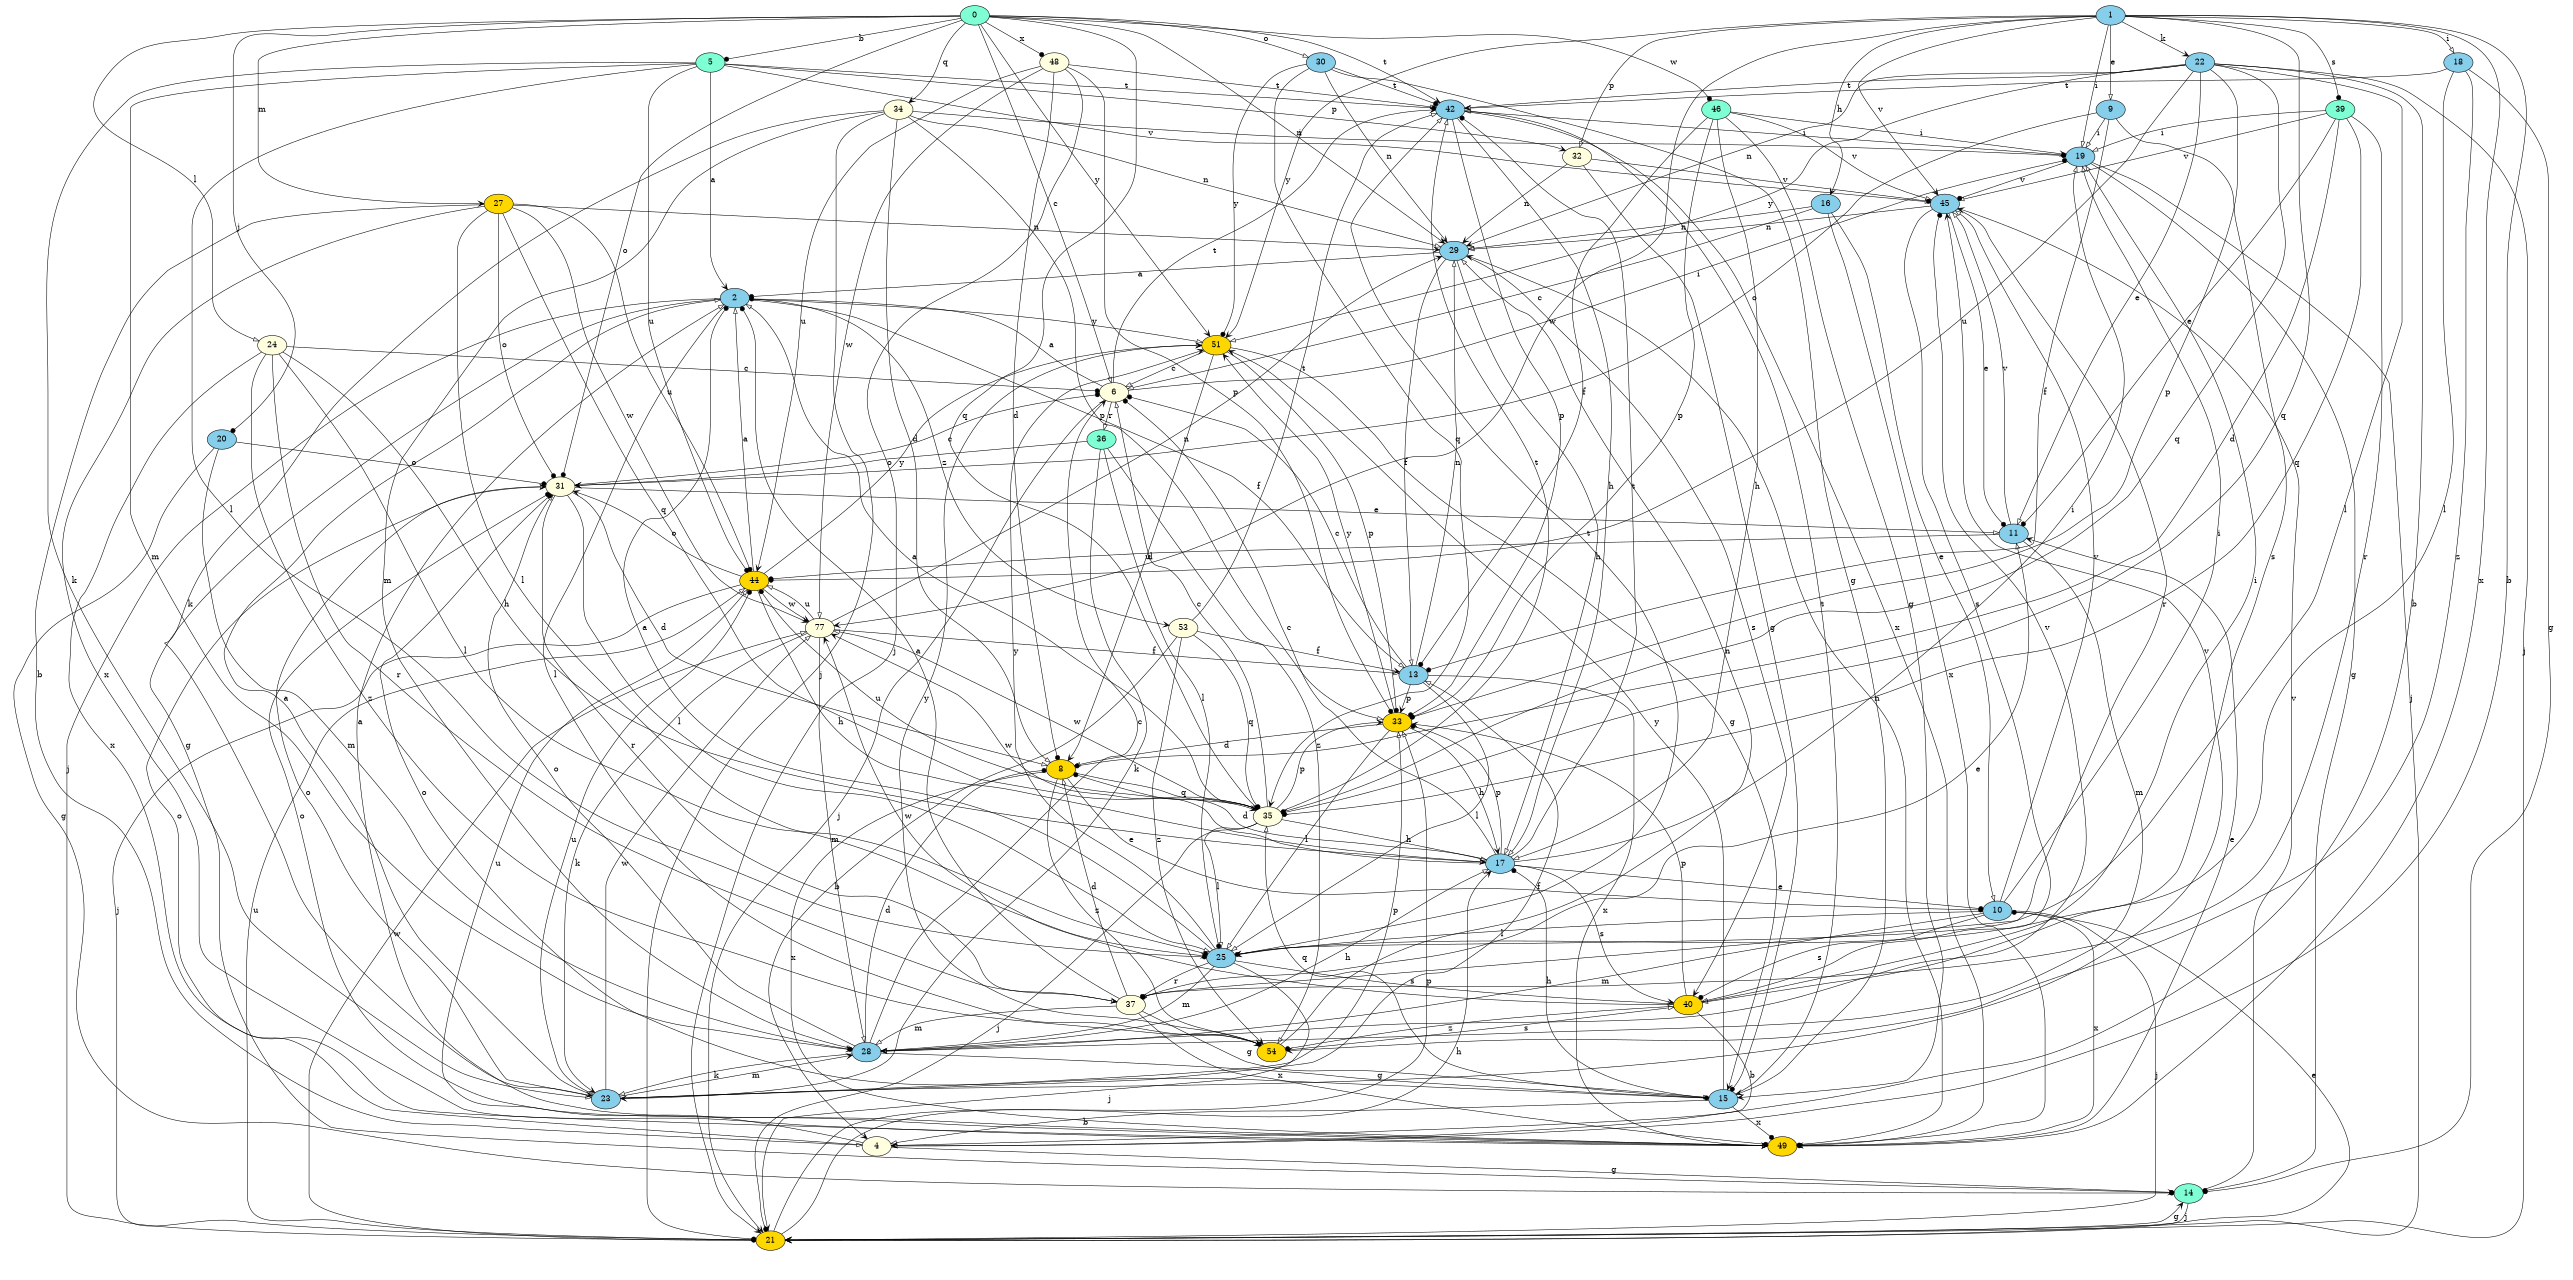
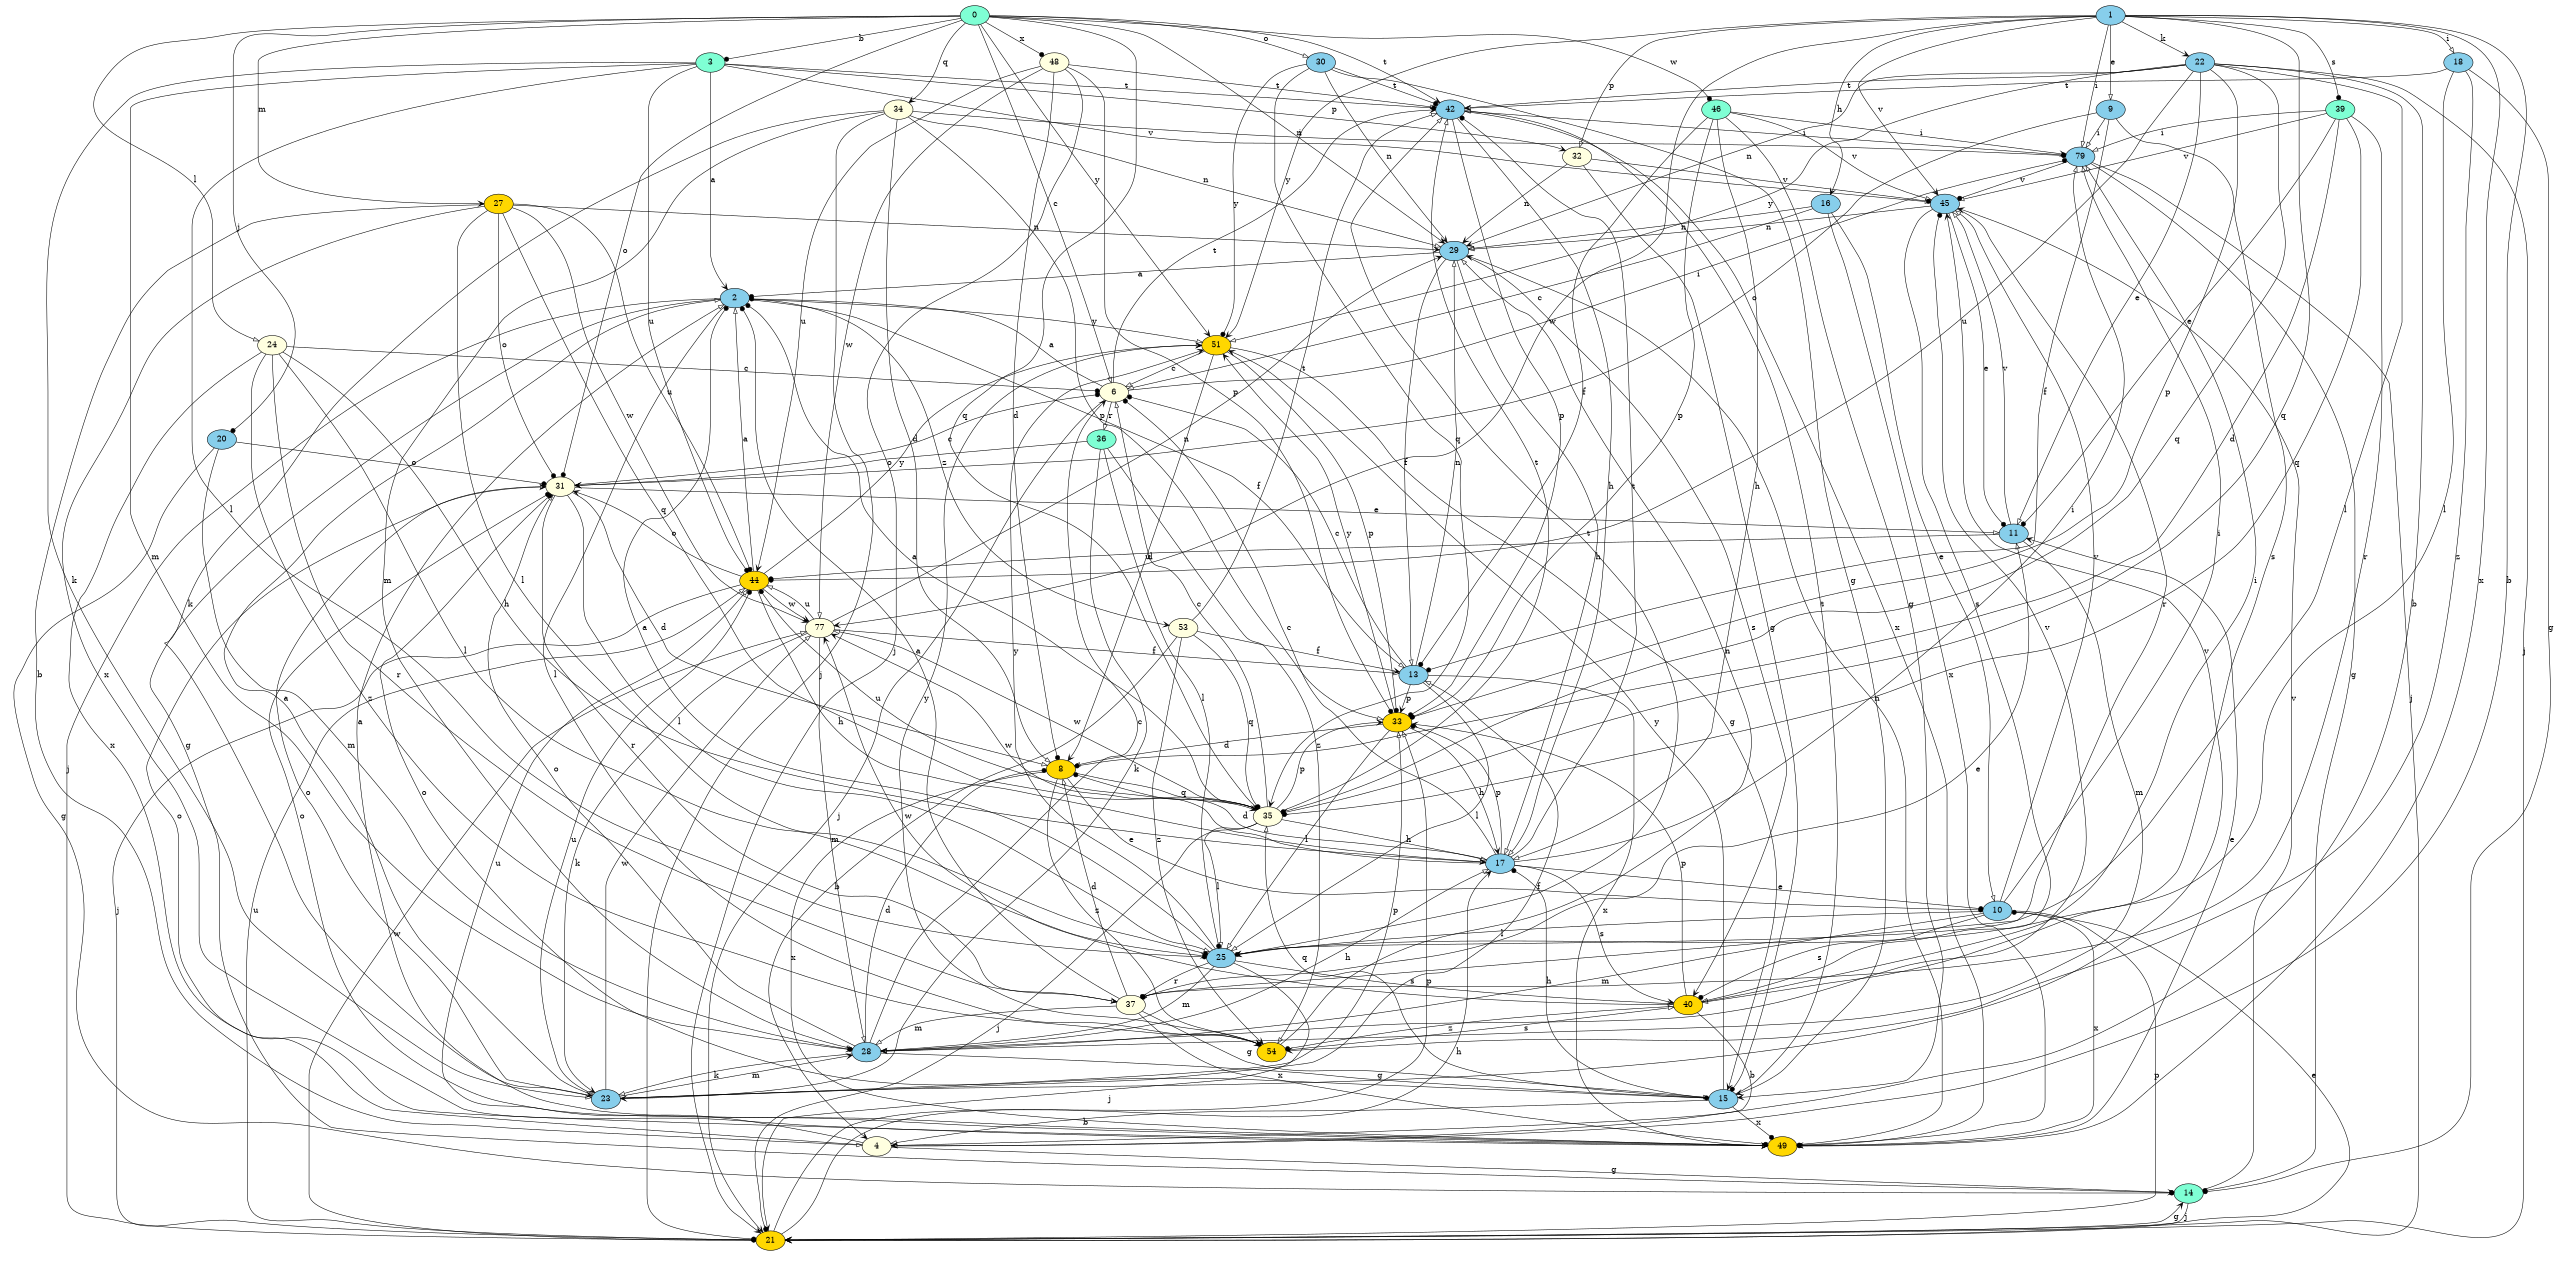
node "5": label "5" -> "3"
node "19": label "19" -> "79"
edge "35" -> "2": arrowhead onormal -> dot
edge "10" -> "21": label "j" -> "p"
